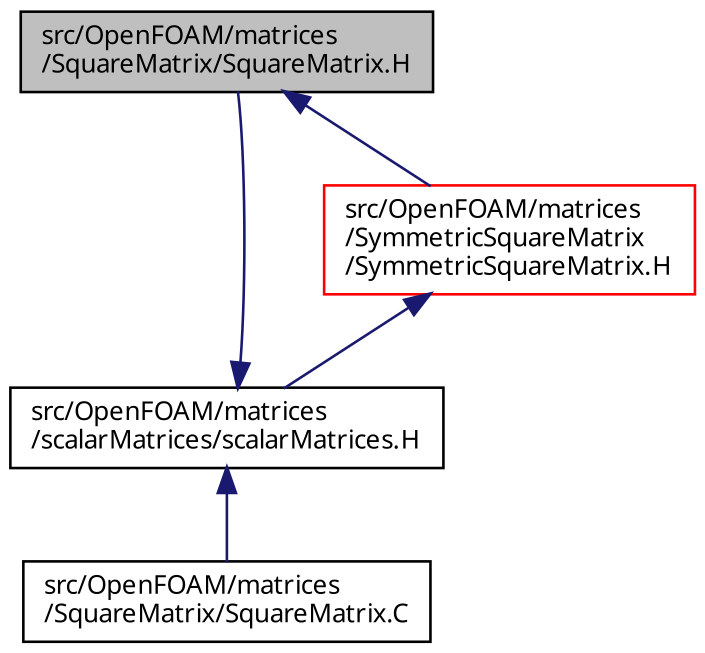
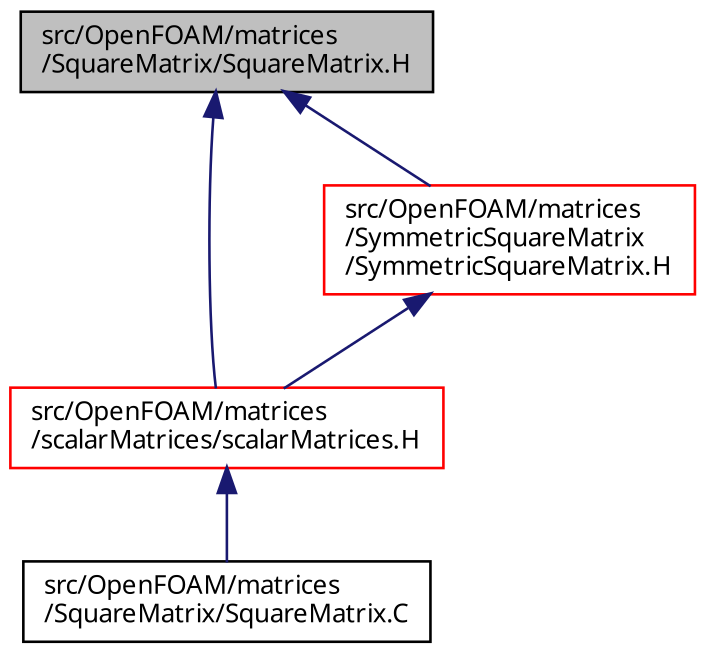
edge "src/OpenFOAM/matrices /SquareMatrix/SquareMatrix.H" -> "src/OpenFOAM/matrices /scalarMatrices/scalarMatrices.H": reversed
node "src/OpenFOAM/matrices /scalarMatrices/scalarMatrices.H": color black -> red
